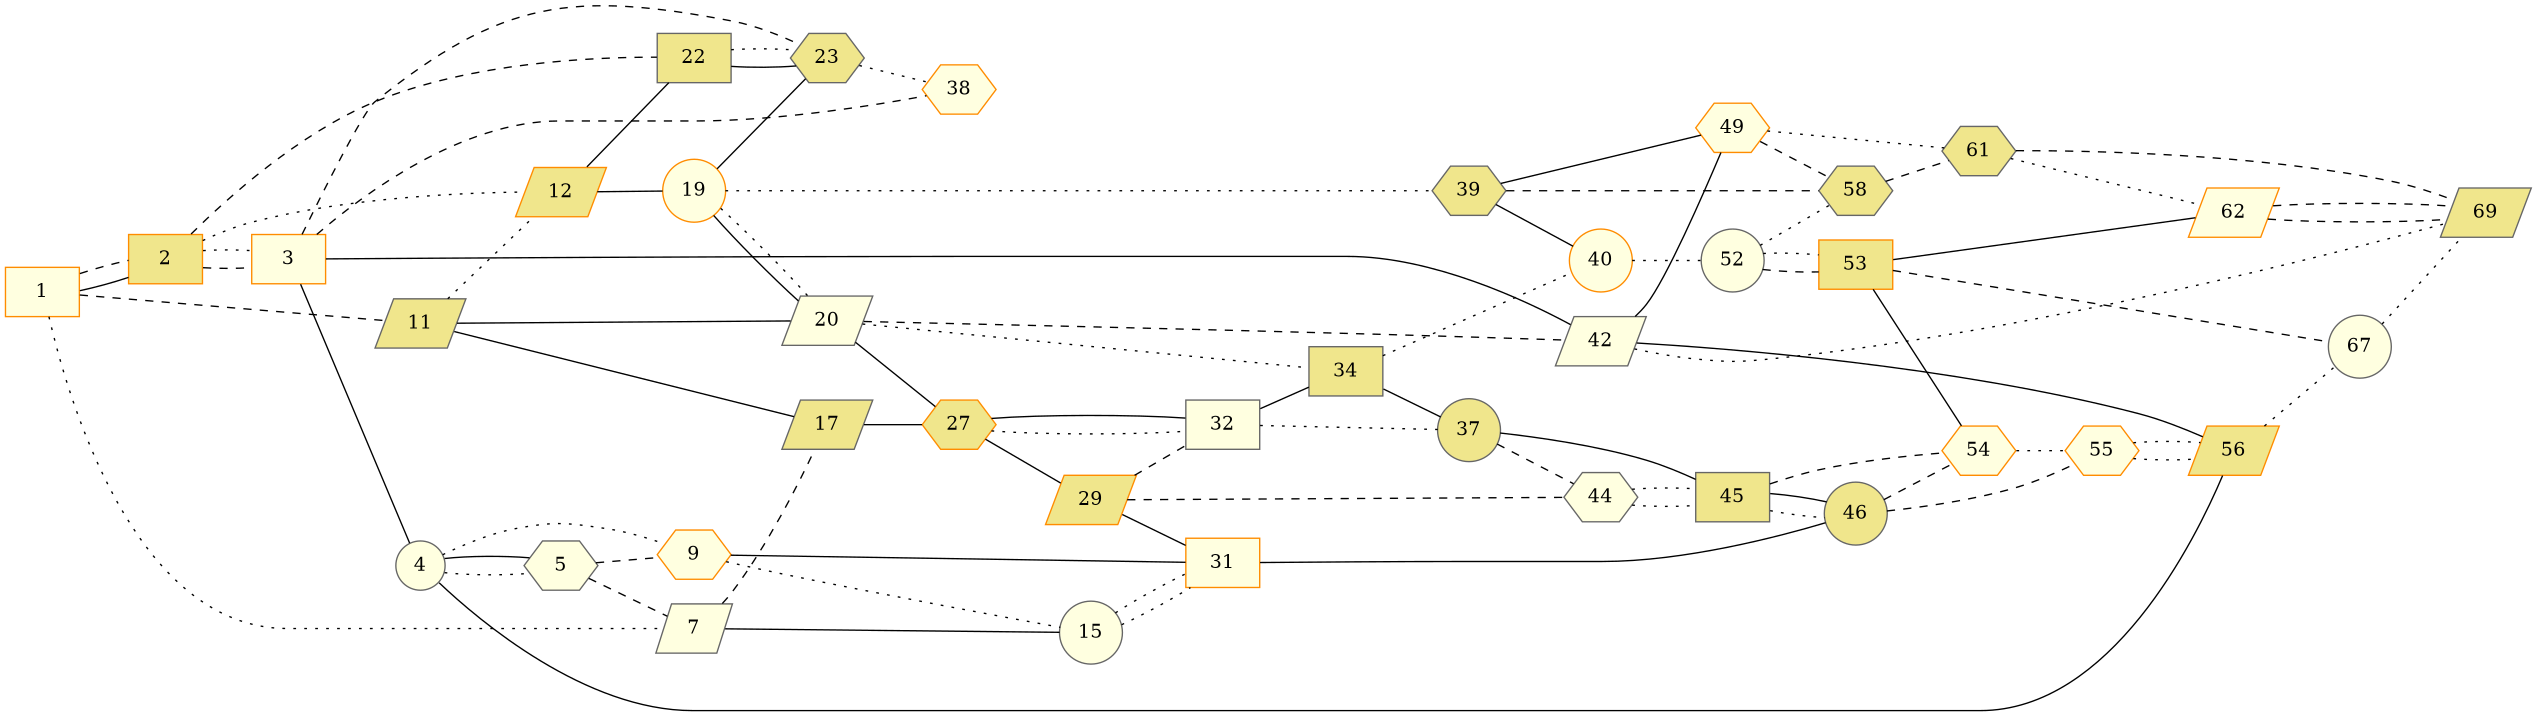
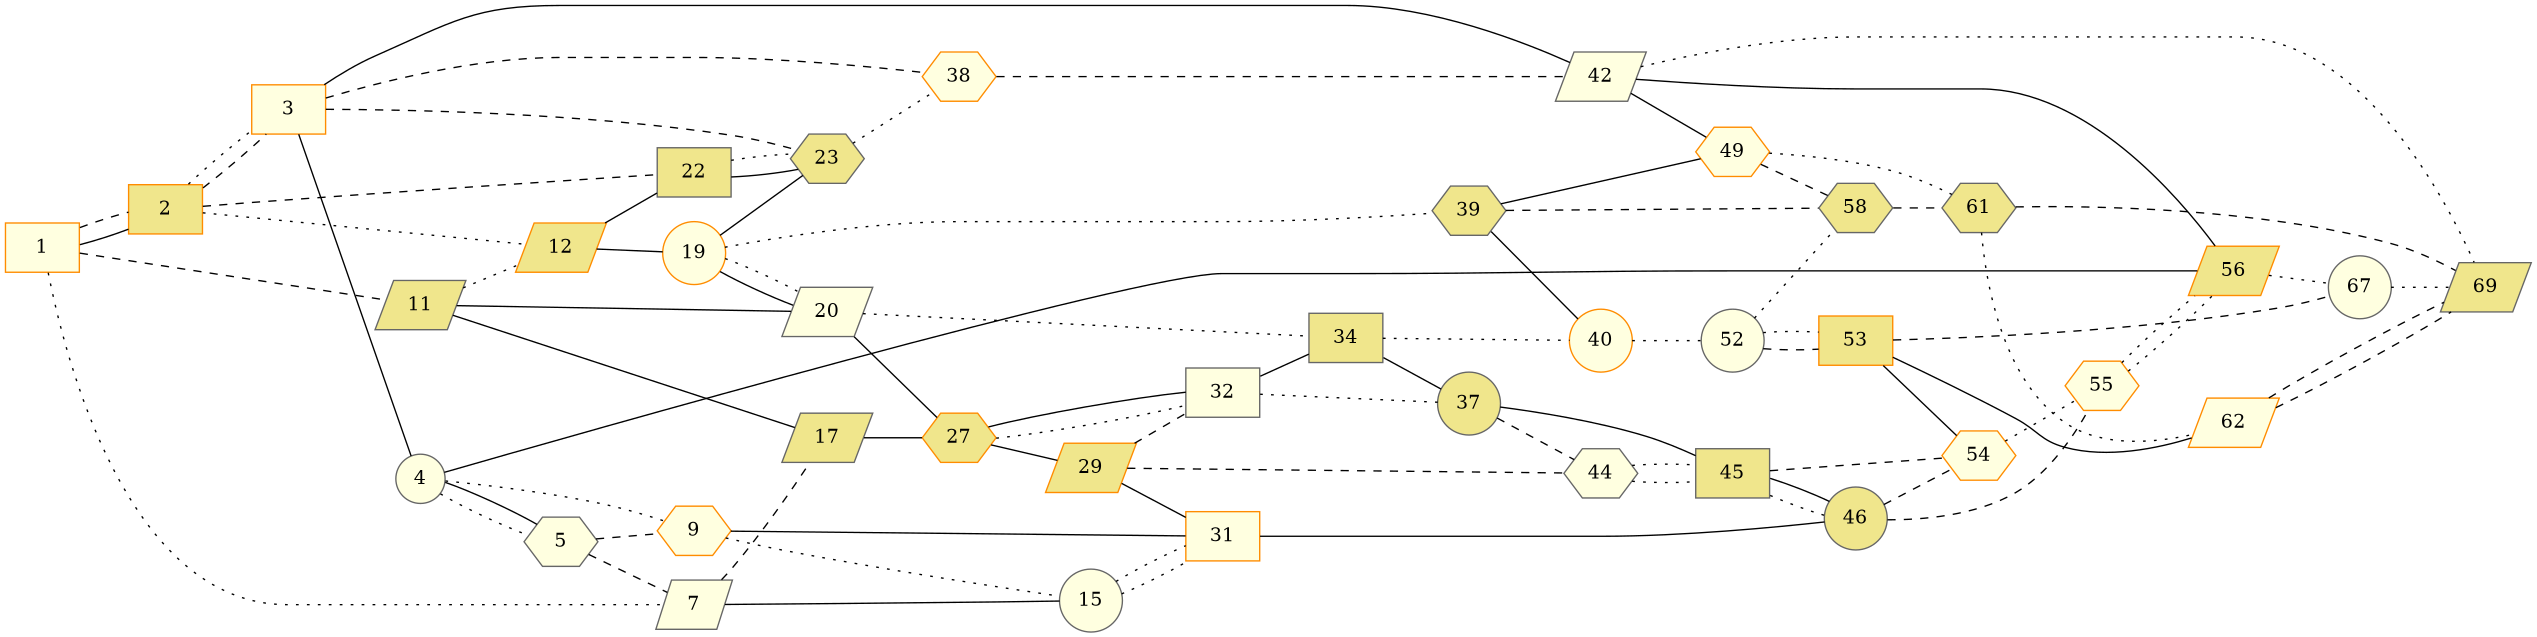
edge "20" -- "42": now "38" -- "42"
